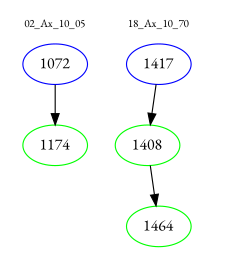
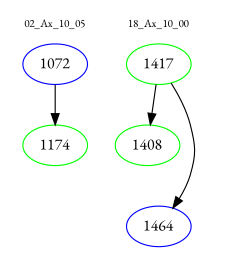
cluster "18_Ax_10_70": label "18_Ax_10_70" -> "18_Ax_10_00"
node "1417": color blue -> green
edge "1408" -> "1464": now "1417" -> "1464"
node "1464": color green -> blue
